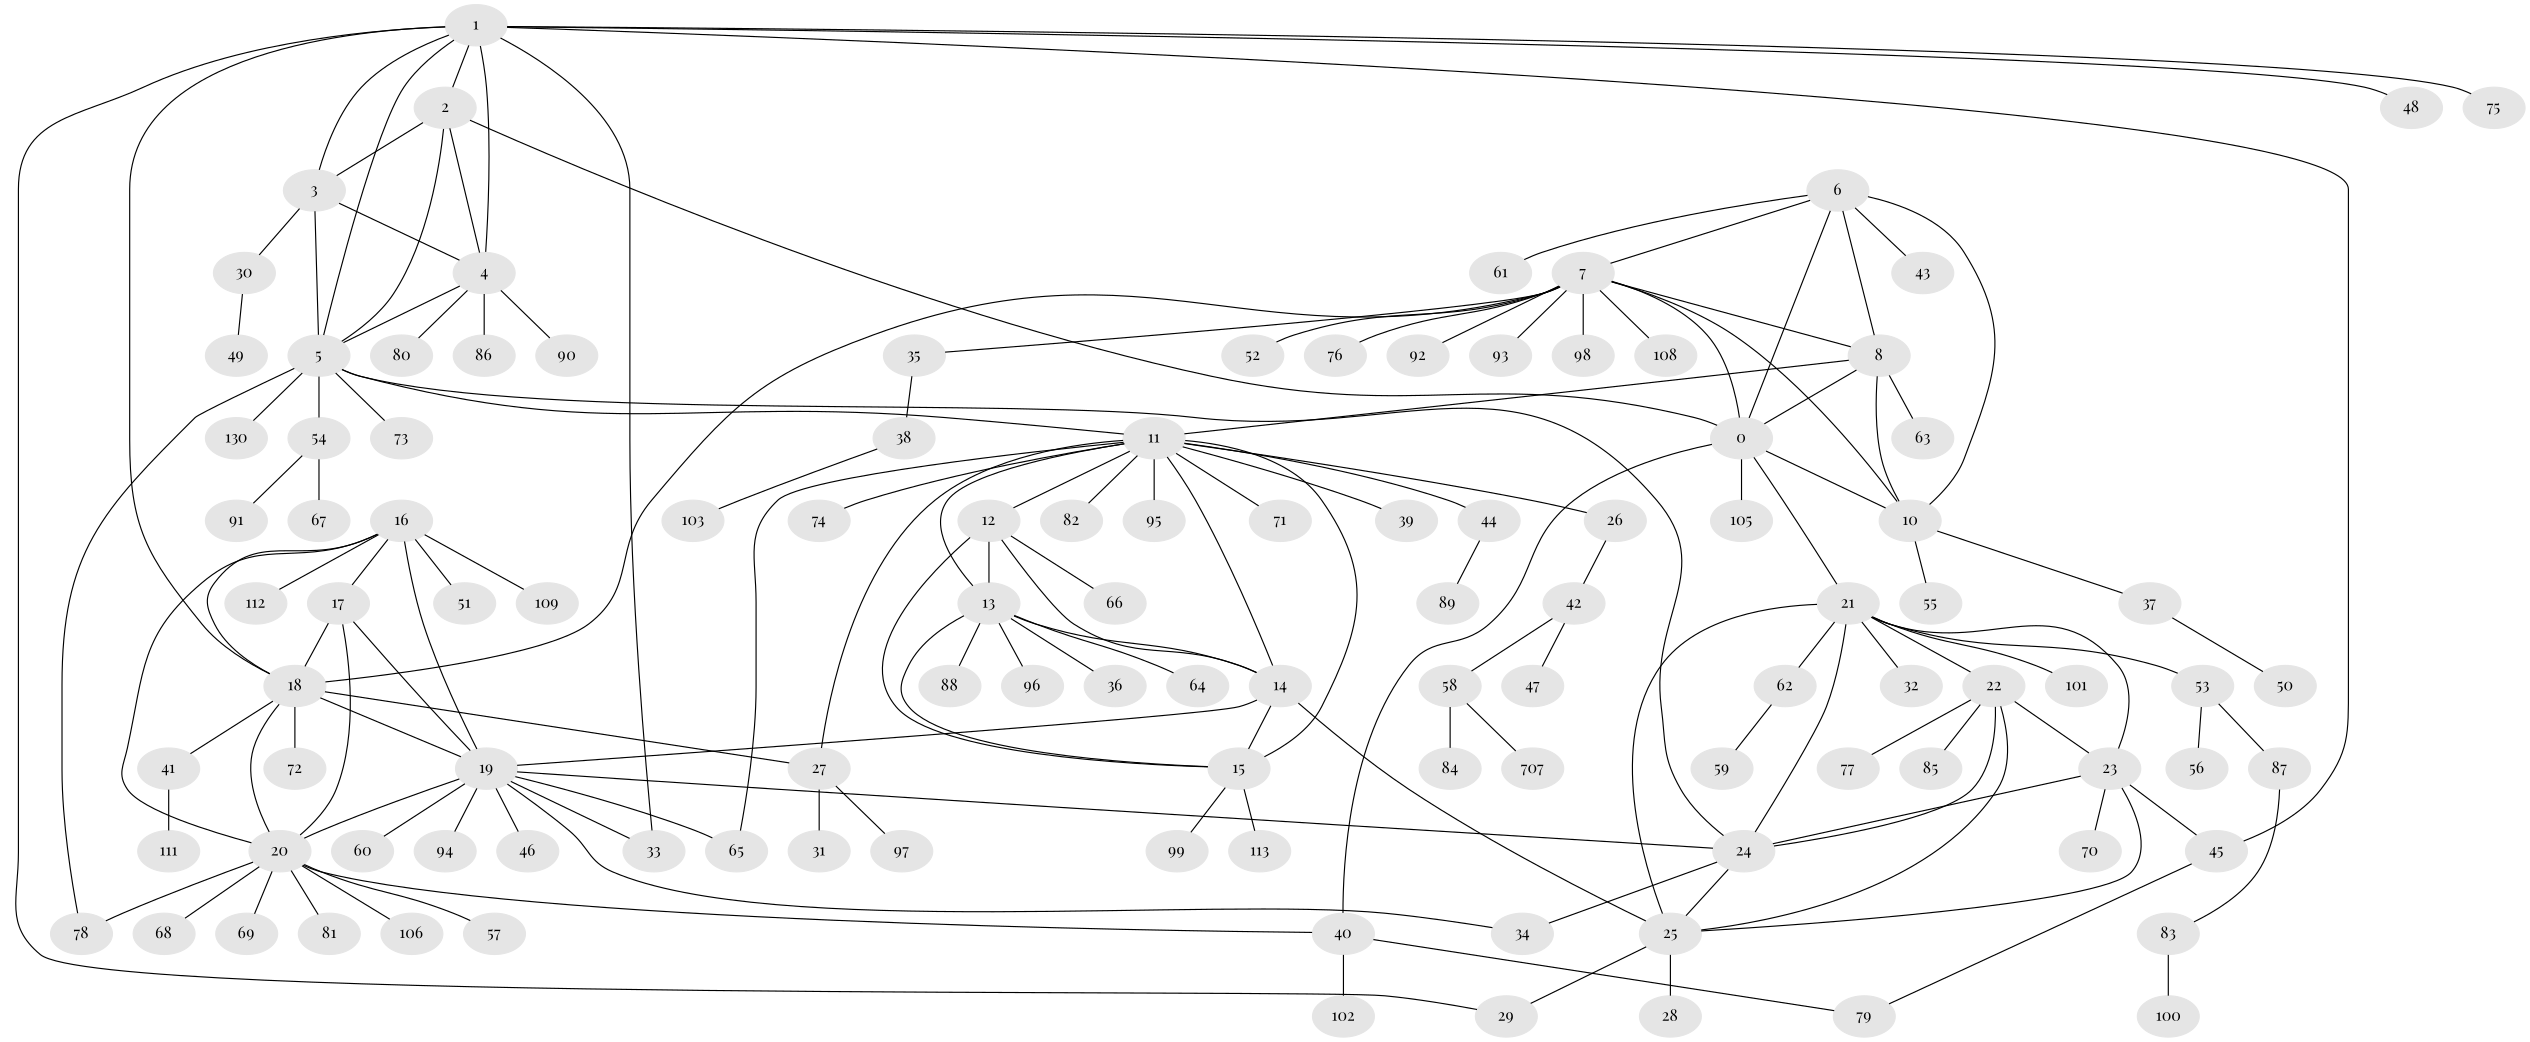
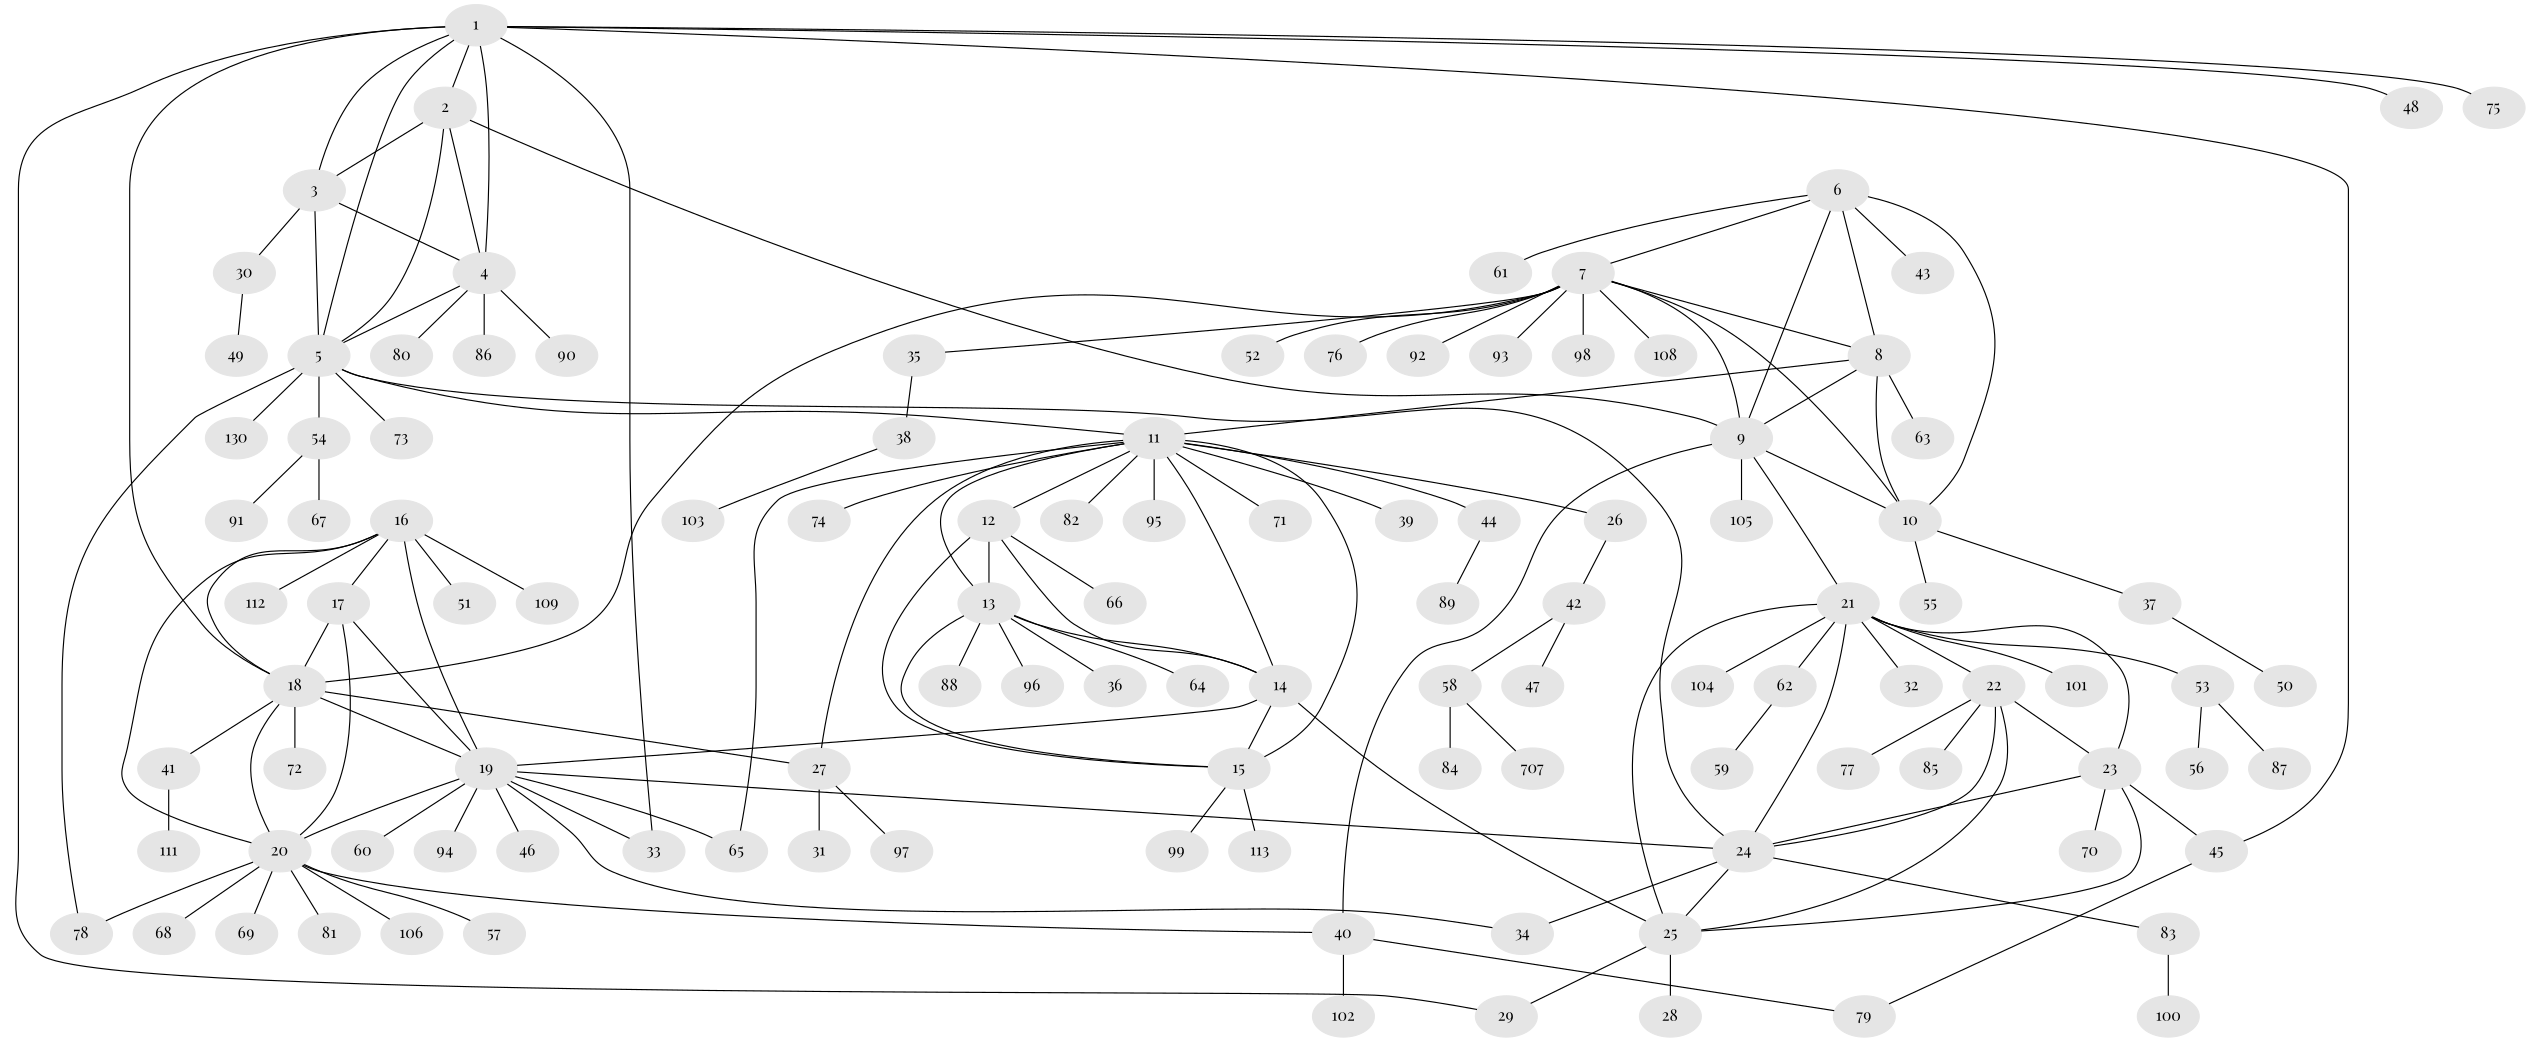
node "0": label "0" -> "9"
node "104": added
edge "87" -- "83": now "24" -- "83"
